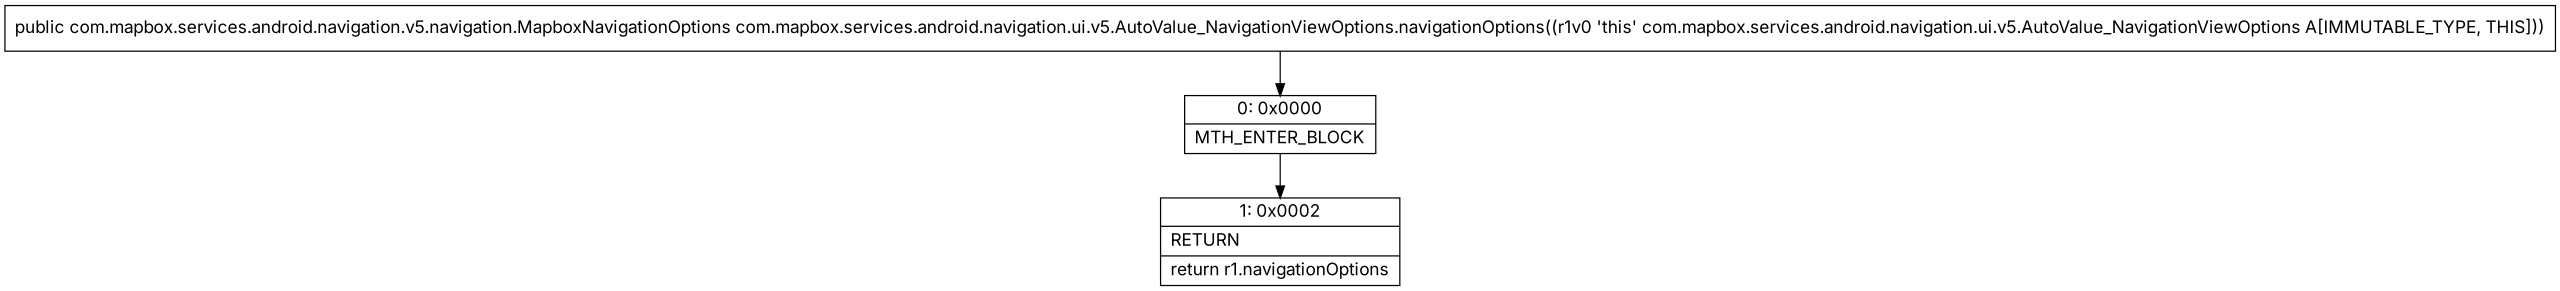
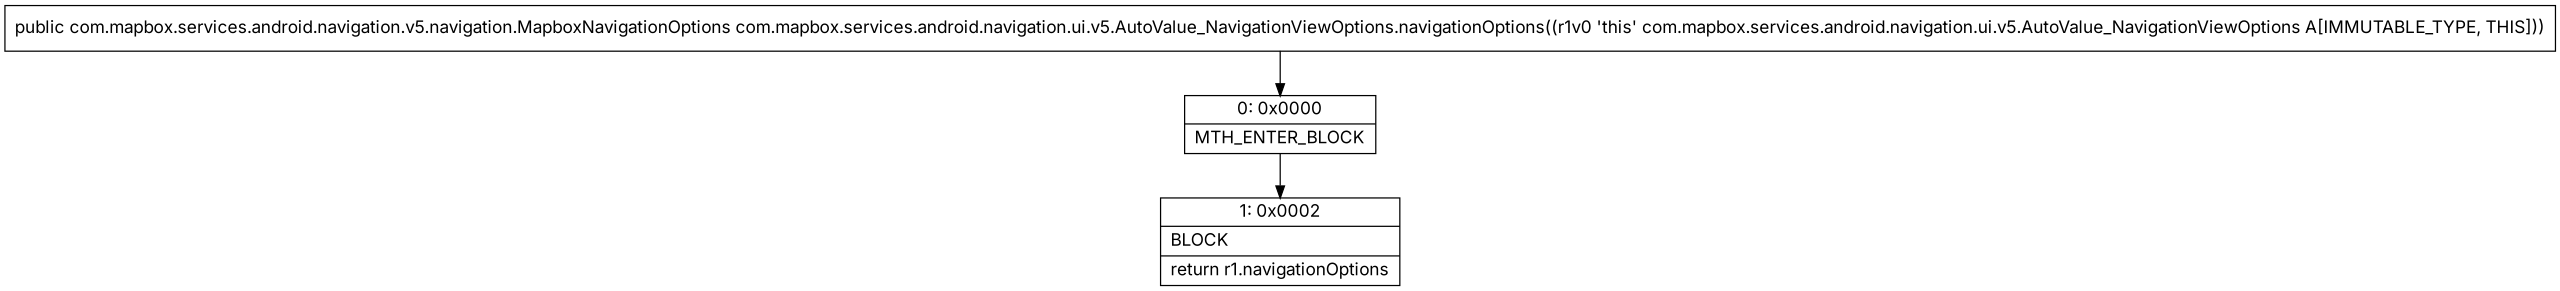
node "1: 0x0002": text "RETURN" -> "BLOCK"
